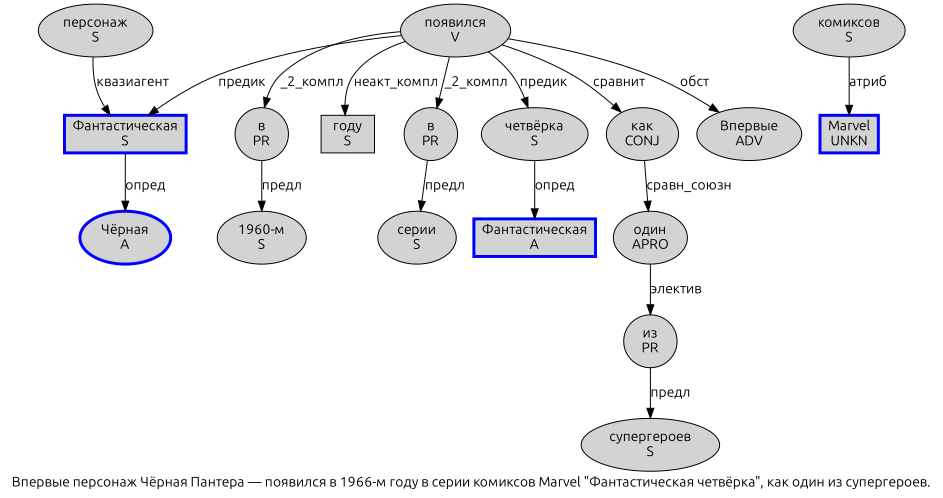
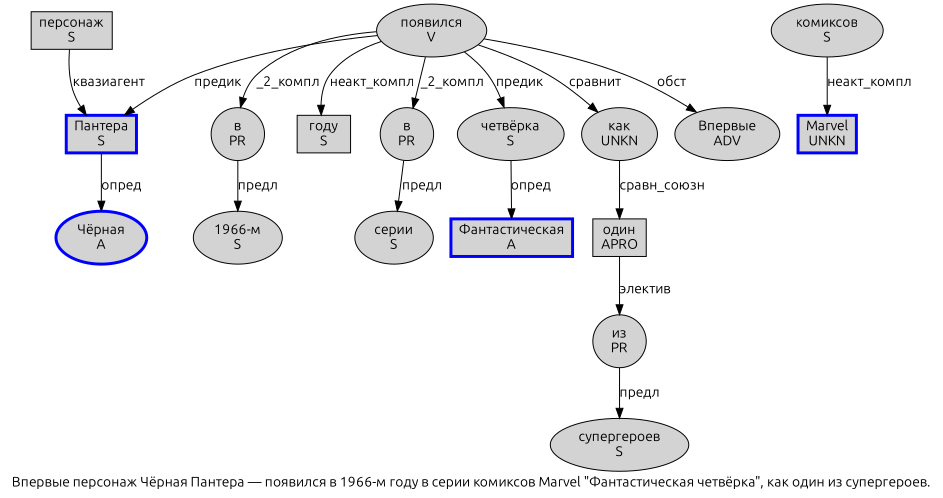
node "персонаж S": shape ellipse -> box
edge "комиксов S" -> "Mаrvel UNKN": label "атриб" -> "неакт_компл"
node "Фантастическая S": label "Фантастическая S" -> "Пантера S"
node "как CONJ": label "как CONJ" -> "как UNKN"
node "1960-м S": label "1960-м S" -> "1966-м S"
node "один APRO": shape ellipse -> box
